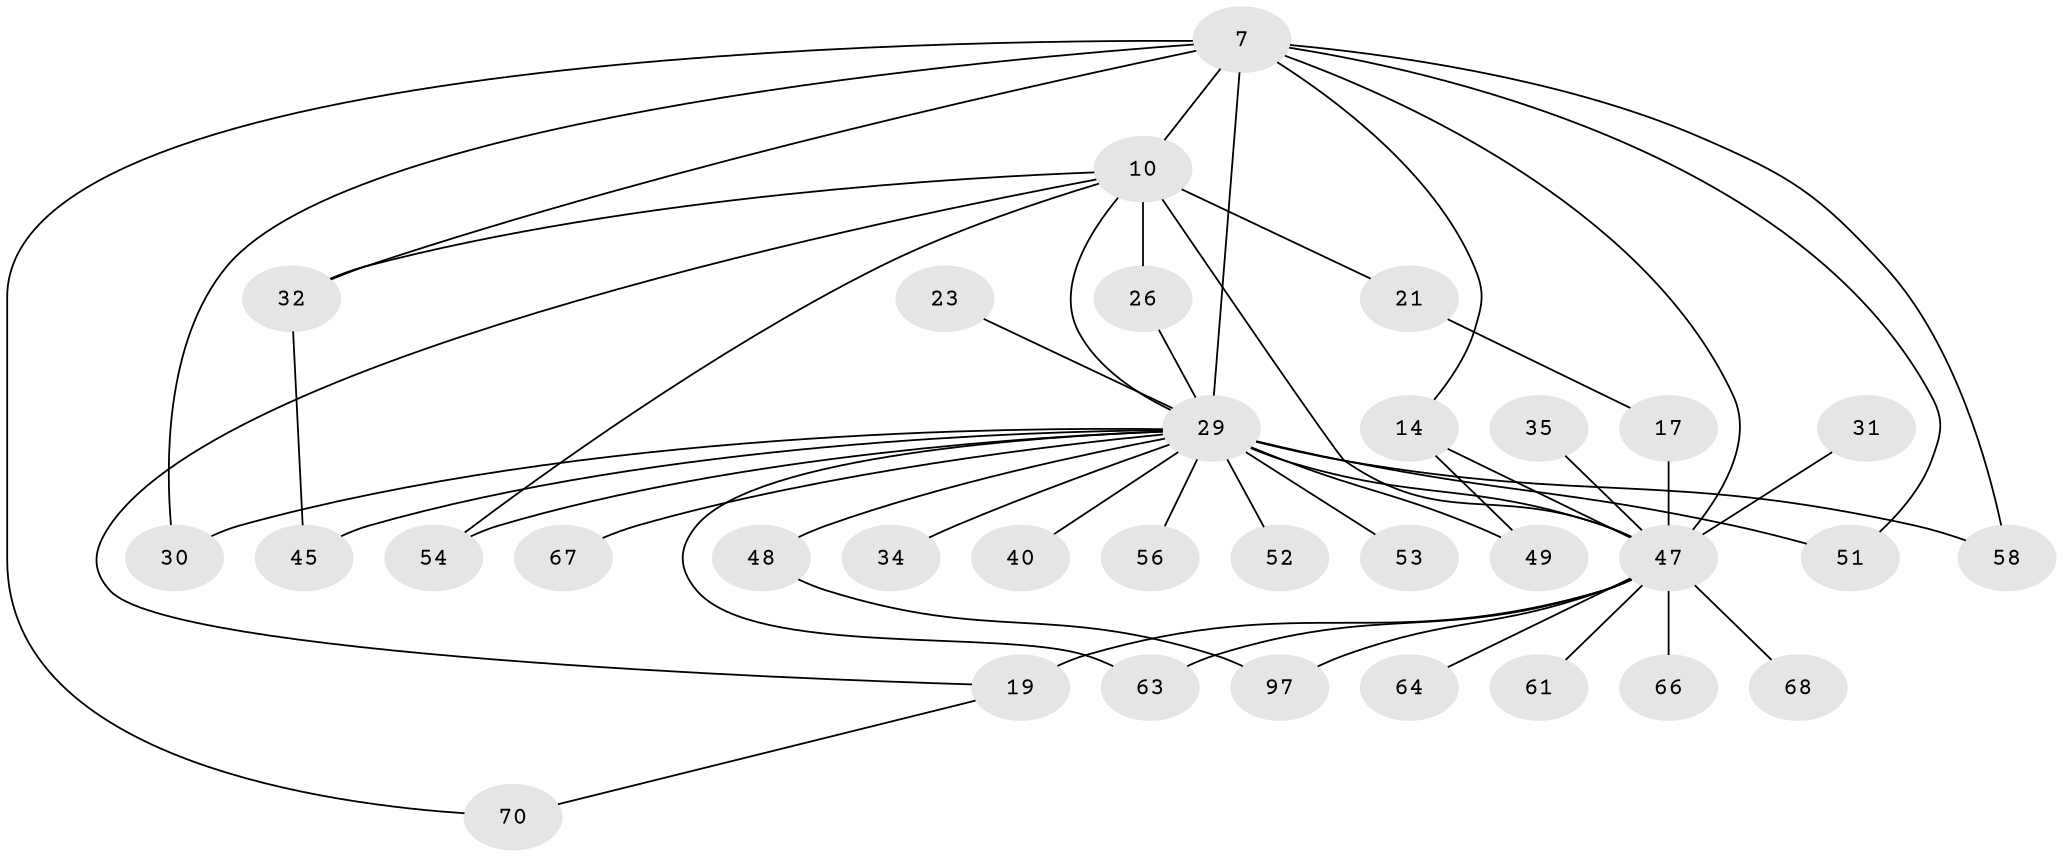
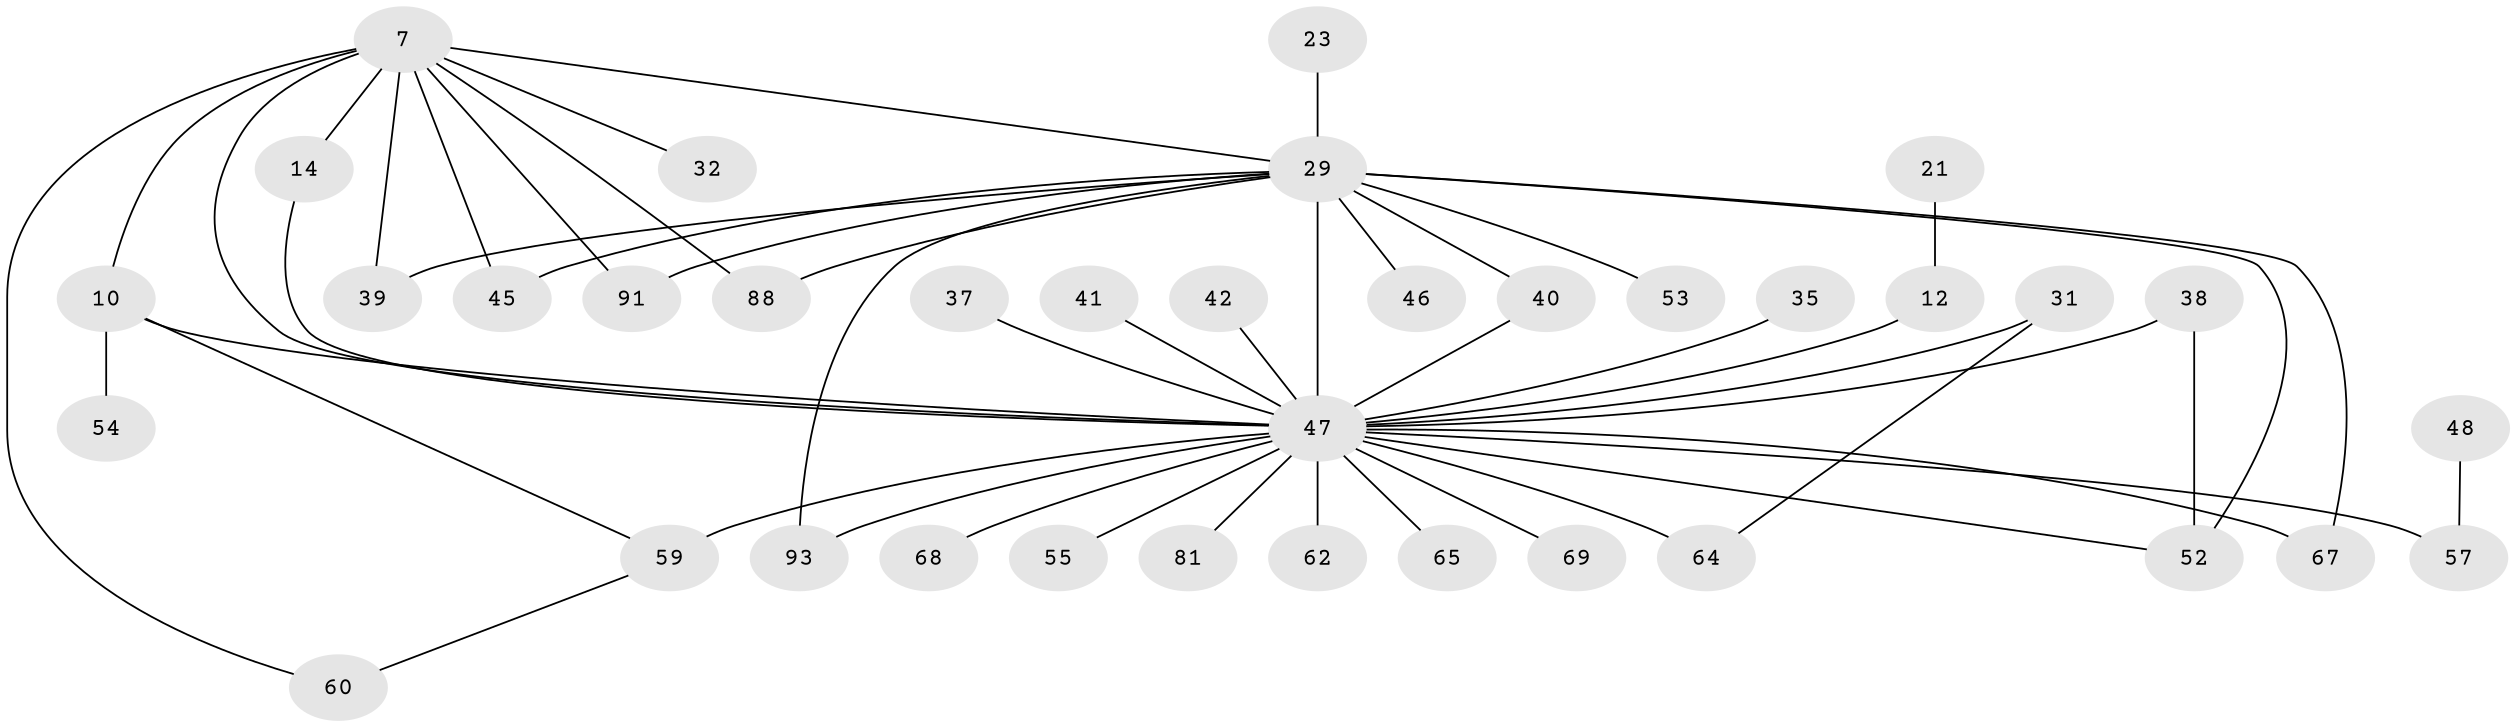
edge "10" -- "32": removed
edge "10" -- "21": removed
node "37": added
node "41": added
node "26": removed
node "42": added
node "38": added
edge "10" -- "29": removed
edge "40" -- "47": added
edge "32" -- "45": now "7" -- "45"
node "17": label "17" -> "12"
edge "31" -- "64": added
edge "47" -- "67": added
edge "29" -- "54": removed
edge "29" -- "48": removed
edge "47" -- "52": added
node "30": label "30" -> "39"
node "34": removed
node "55": added
node "56": label "56" -> "46"
node "62": added
node "65": added
node "49": removed
node "51": label "51" -> "91"
node "58": label "58" -> "88"
node "19": label "19" -> "59"
node "63": label "63" -> "93"
node "97": label "97" -> "57"
node "61": label "61" -> "81"
node "66": label "66" -> "69"
node "70": label "70" -> "60"
